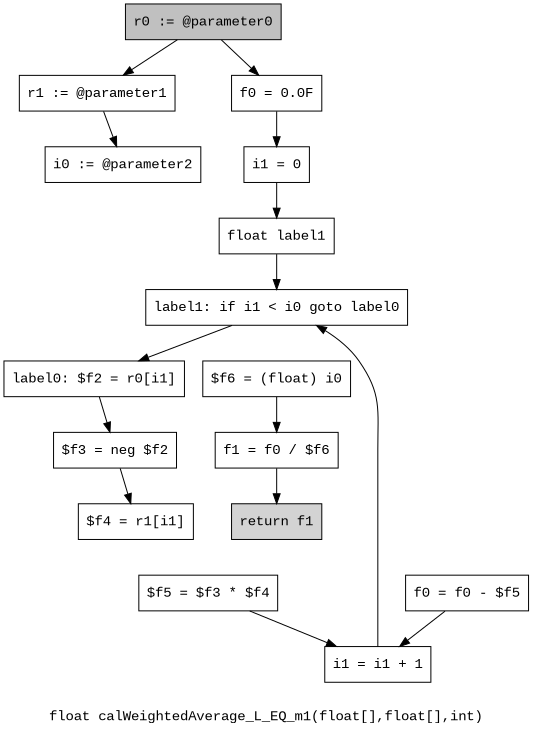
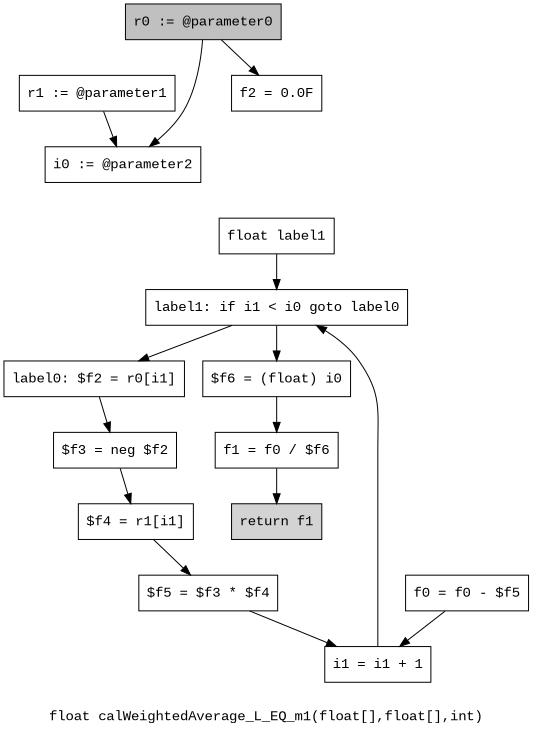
edge "r0 := @parameter0" -> "r1 := @parameter1": now "r0 := @parameter0" -> "i0 := @parameter2"
node "f0 = 0.0F": label "f0 = 0.0F" -> "f2 = 0.0F"
node "i1 = 0": removed
edge "label1: if i1 < i0 goto label0" -> "$f6 = (float) i0": added
edge "$f4 = r1[i1]" -> "$f5 = $f3 * $f4": added
